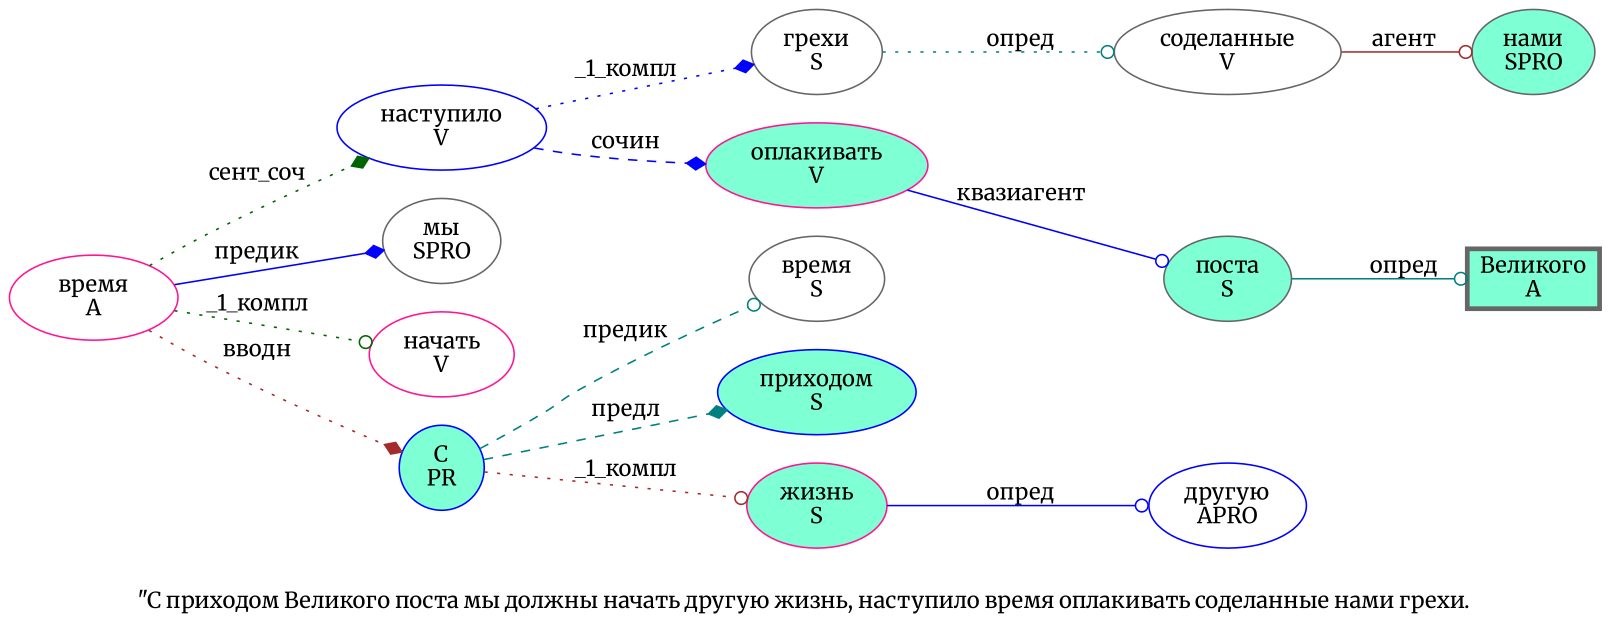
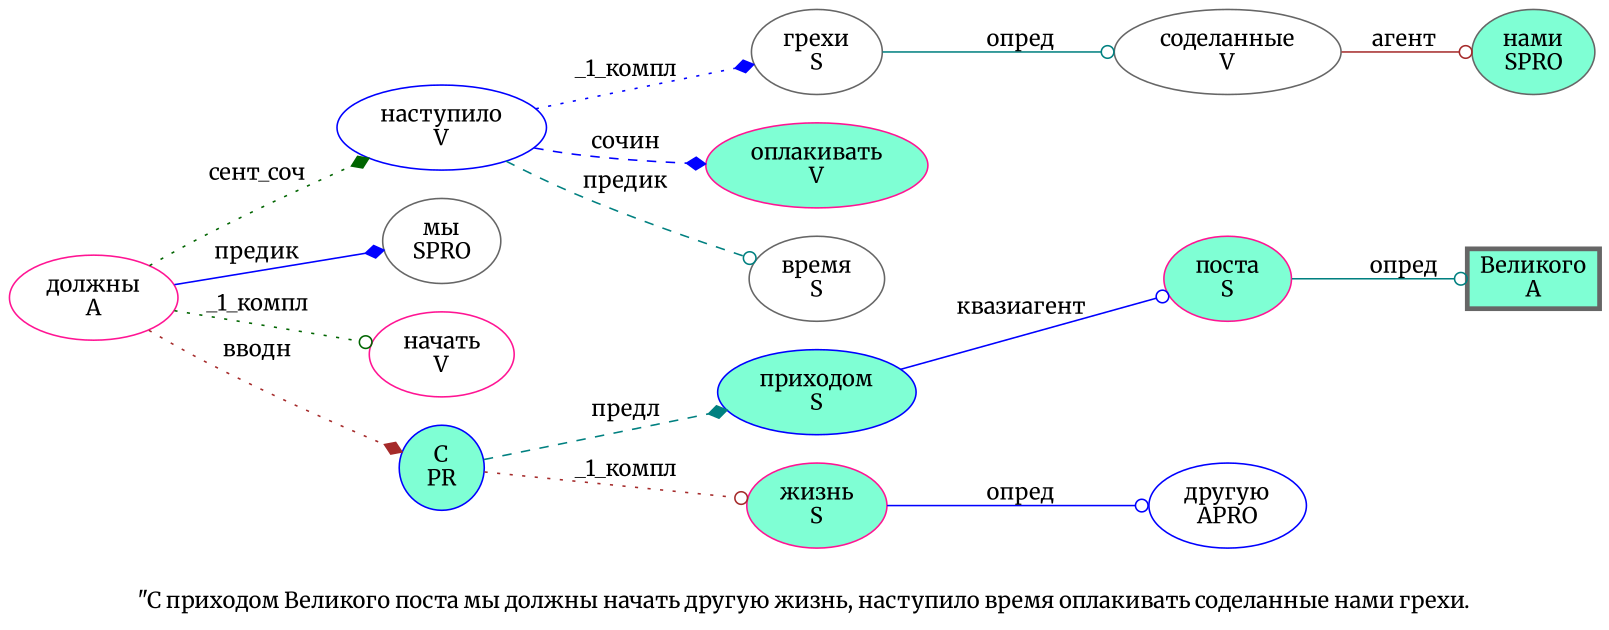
edge "грехи S" -> "соделанные V": style dotted -> solid
edge "оплакивать V" -> "поста S": now "приходом S" -> "поста S"
node "поста S": color gray40 -> deeppink
node "время A": label "время A" -> "должны A"
edge "С PR" -> "время S": now "наступило V" -> "время S"
